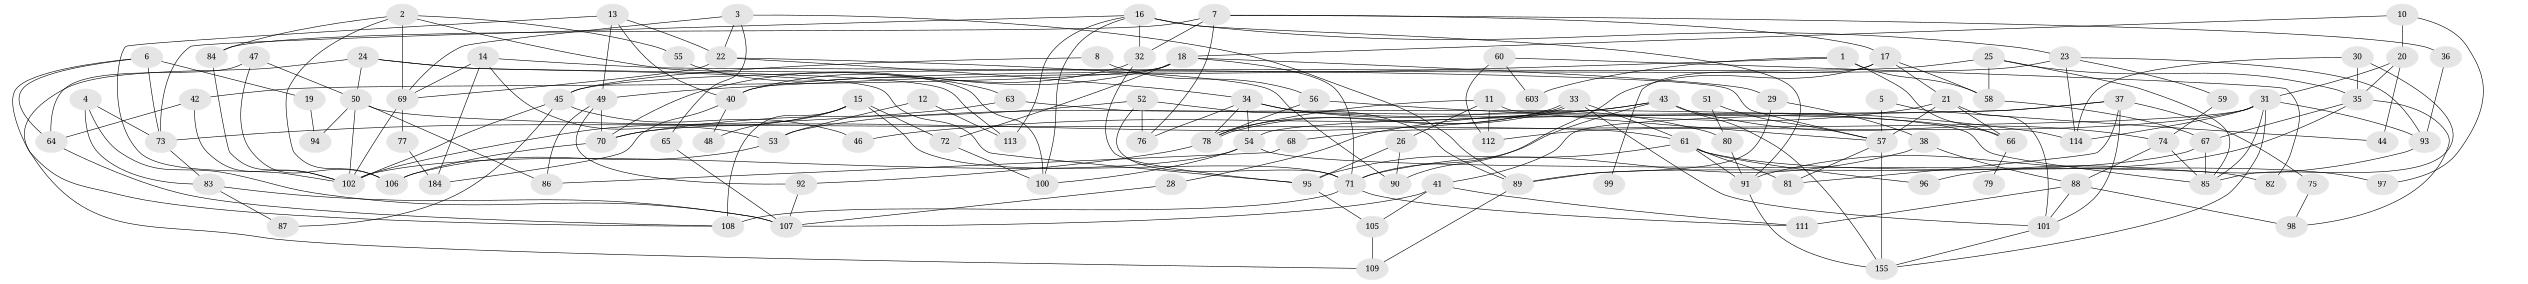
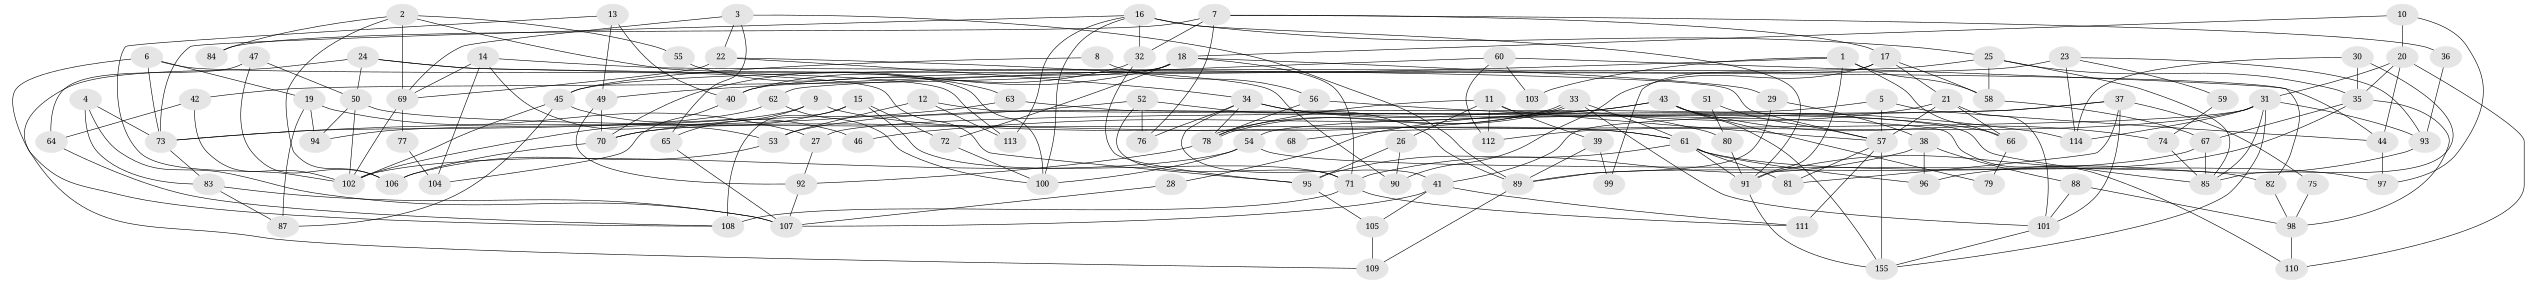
edge "13" -- "22": removed
edge "16" -- "23": now "16" -- "25"
edge "6" -- "64": now "6" -- "44"
node "62": added
node "9": added
node "603": label "603" -> "103"
edge "34" -- "54": now "34" -- "41"
edge "43" -- "71": now "43" -- "79"
node "48": removed
node "27": added
node "39": added
edge "1" -- "91": added
edge "74" -- "88": removed
edge "84" -- "102": removed
edge "19" -- "87": added
edge "38" -- "96": added
edge "44" -- "97": added
node "184": label "184" -> "104"
node "86": removed
edge "88" -- "111": now "57" -- "111"
edge "82" -- "98": added
node "110": added
